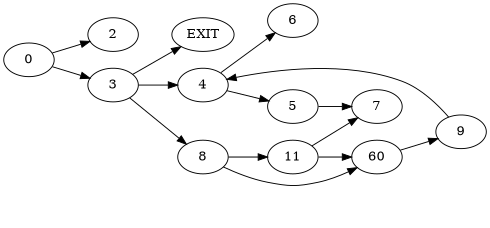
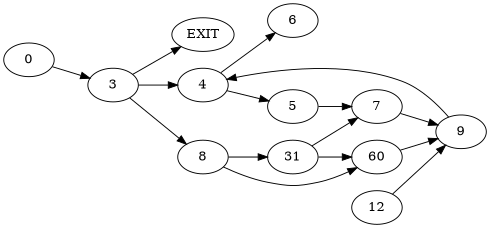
node "2": removed
edge "7" -> "9": added
node "11": label "11" -> "31"
node "12": added
